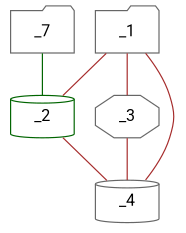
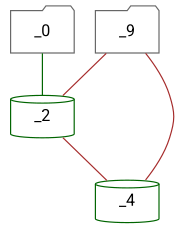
node "_7": label "_7" -> "_0"
node "_1": label "_1" -> "_9"
node "_3": removed
node "_4": color gray40 -> darkgreen
